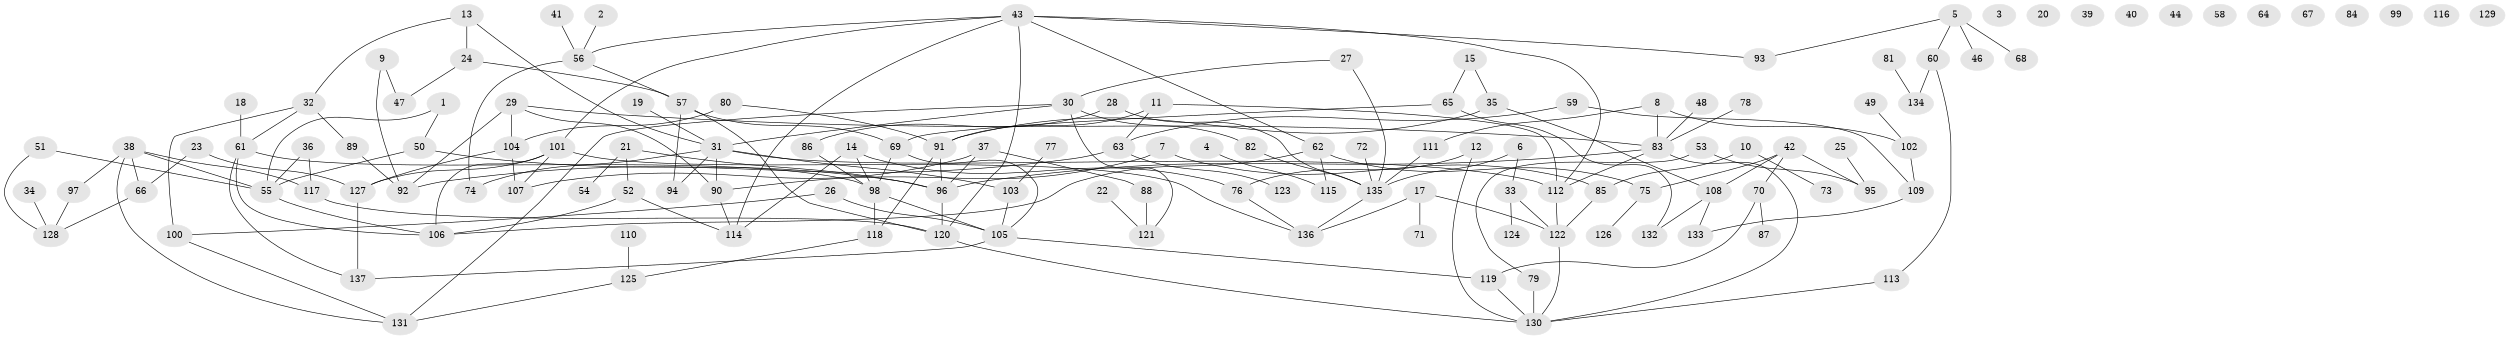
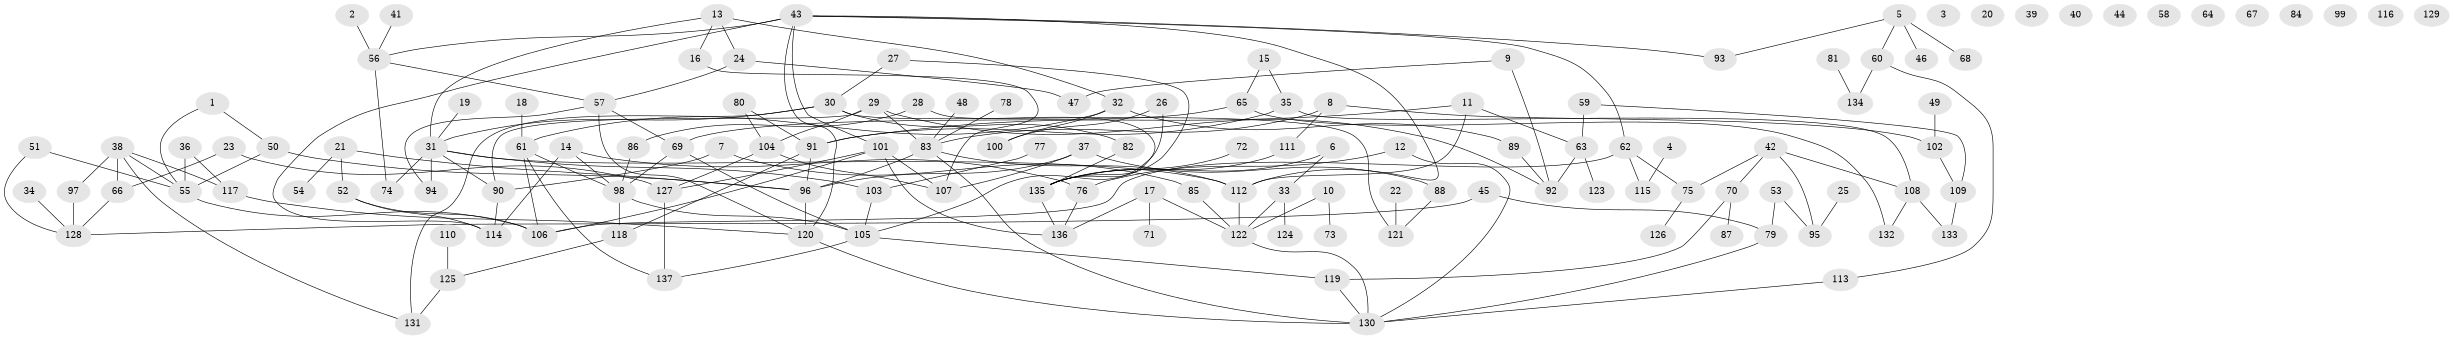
node "16": added
edge "10" -- "85": now "10" -- "122"
node "45": added
edge "100" -- "131": removed
